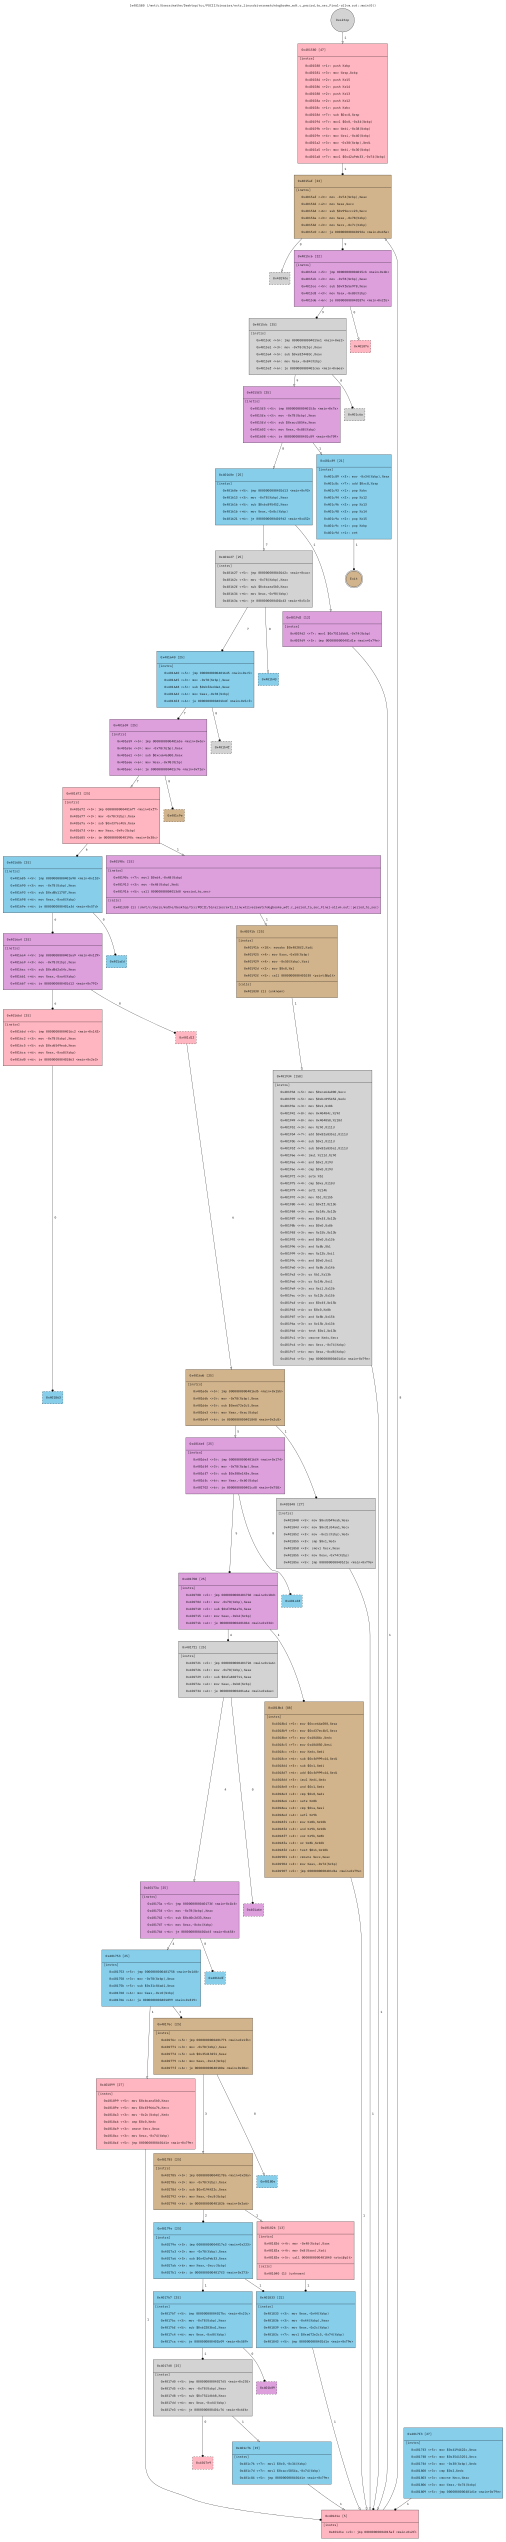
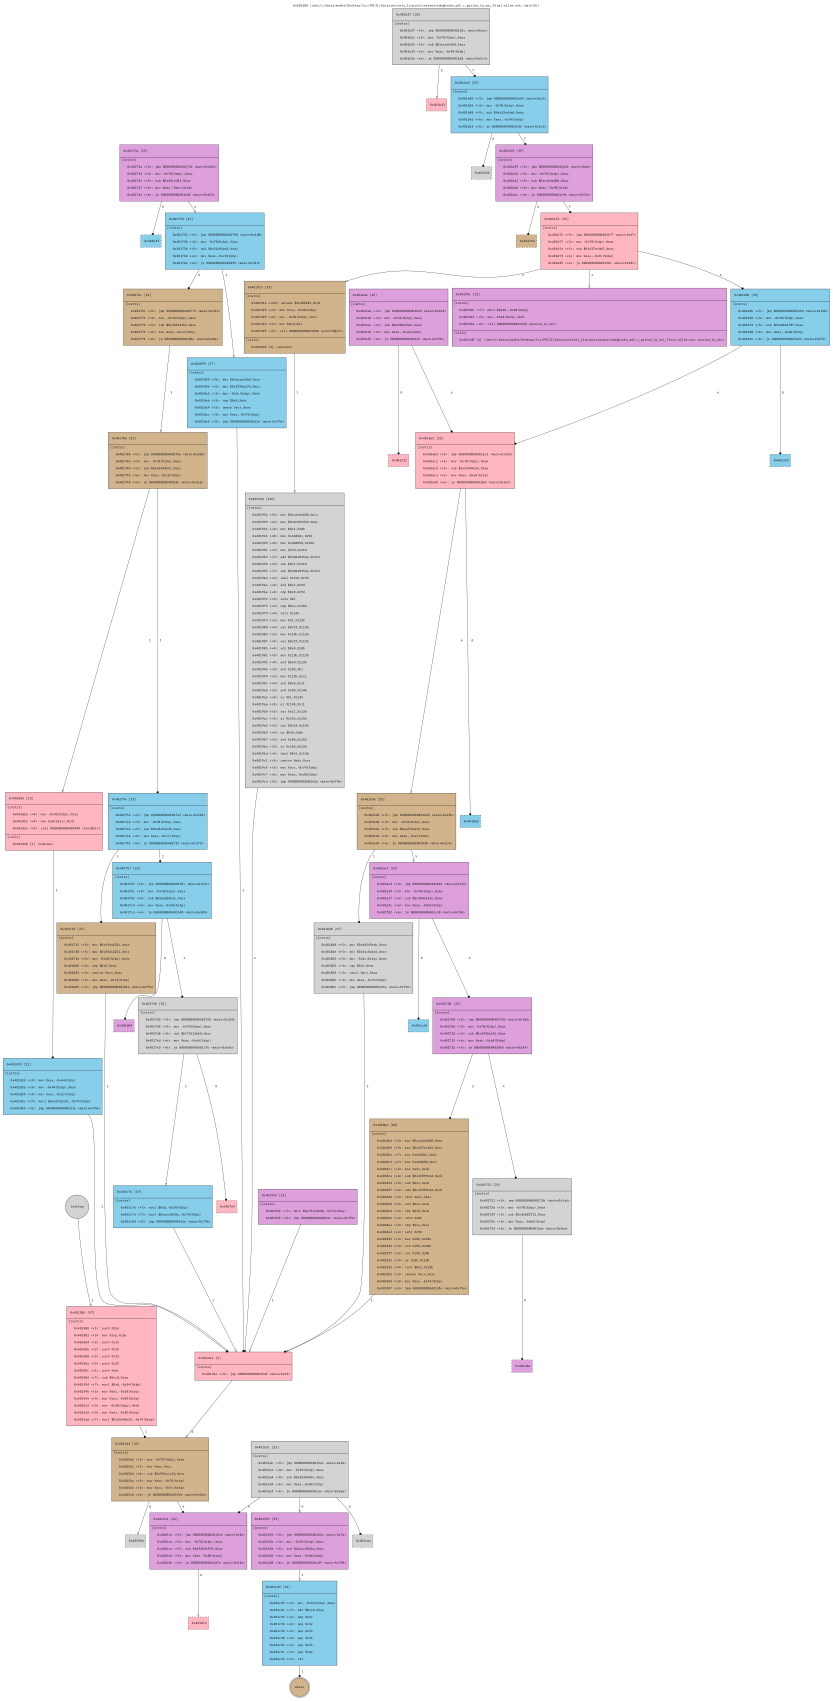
edge "0x4015c6 [22]" -> "0x4015dc [25]": reversed
node "0x40160e [25]": removed
node "Exit": label "Exit" -> "Users"
node "0x401b43": fillcolor skyblue -> lightpink
edge "0x401659 [25]" -> "0x401672 [25]": arrowhead onormal -> dot
edge "0x40190c [15]" -> "0x40191b [25]": now "0x401672 [25]" -> "0x40191b [25]"
edge "0x40168b [25]" -> "0x4016a4 [25]": now "0x40168b [25]" -> "0x4016bd [25]"
edge "0x401d12" -> "0x4016d6 [25]": now "0x4016bd [25]" -> "0x4016d6 [25]"
edge "0x401721 [25]" -> "0x40173a [25]": removed, label "4"
node "0x401899 [27]": fillcolor lightpink -> skyblue
node "0x40180e": removed
edge "0x4018b4 [88]" -> "0x401d1e [5]": arrowhead onormal -> dot
edge "0x40179e [25]" -> "0x401833 [21]": now "0x40179e [25]" -> "0x4017f3 [27]"
node "0x4017f3 [27]": fillcolor skyblue -> tan
